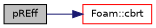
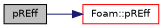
node "Foam::cbrt": label "Foam::cbrt" -> "Foam::pREff"
